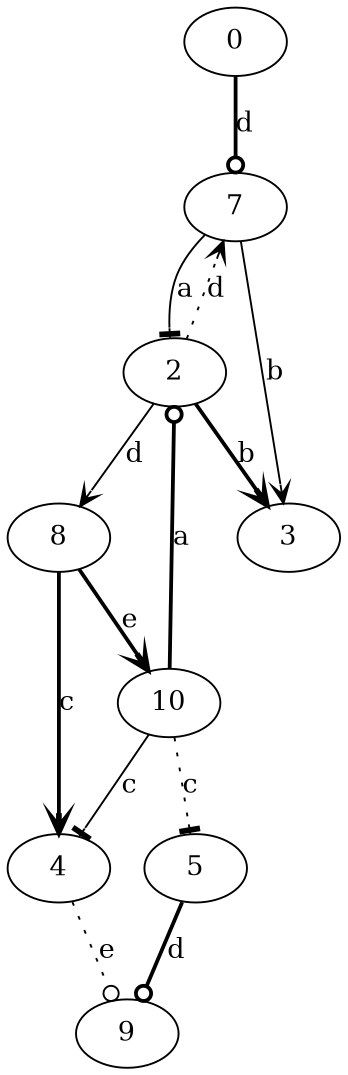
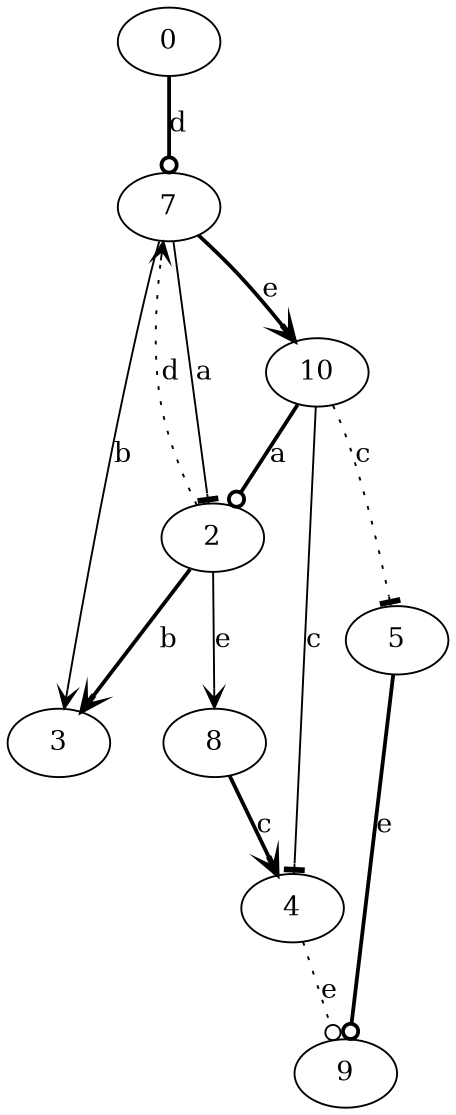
edge "2" -> "8": label "d" -> "e"
edge "8" -> "10": now "7" -> "10"
edge "5" -> "9": label "d" -> "e"
